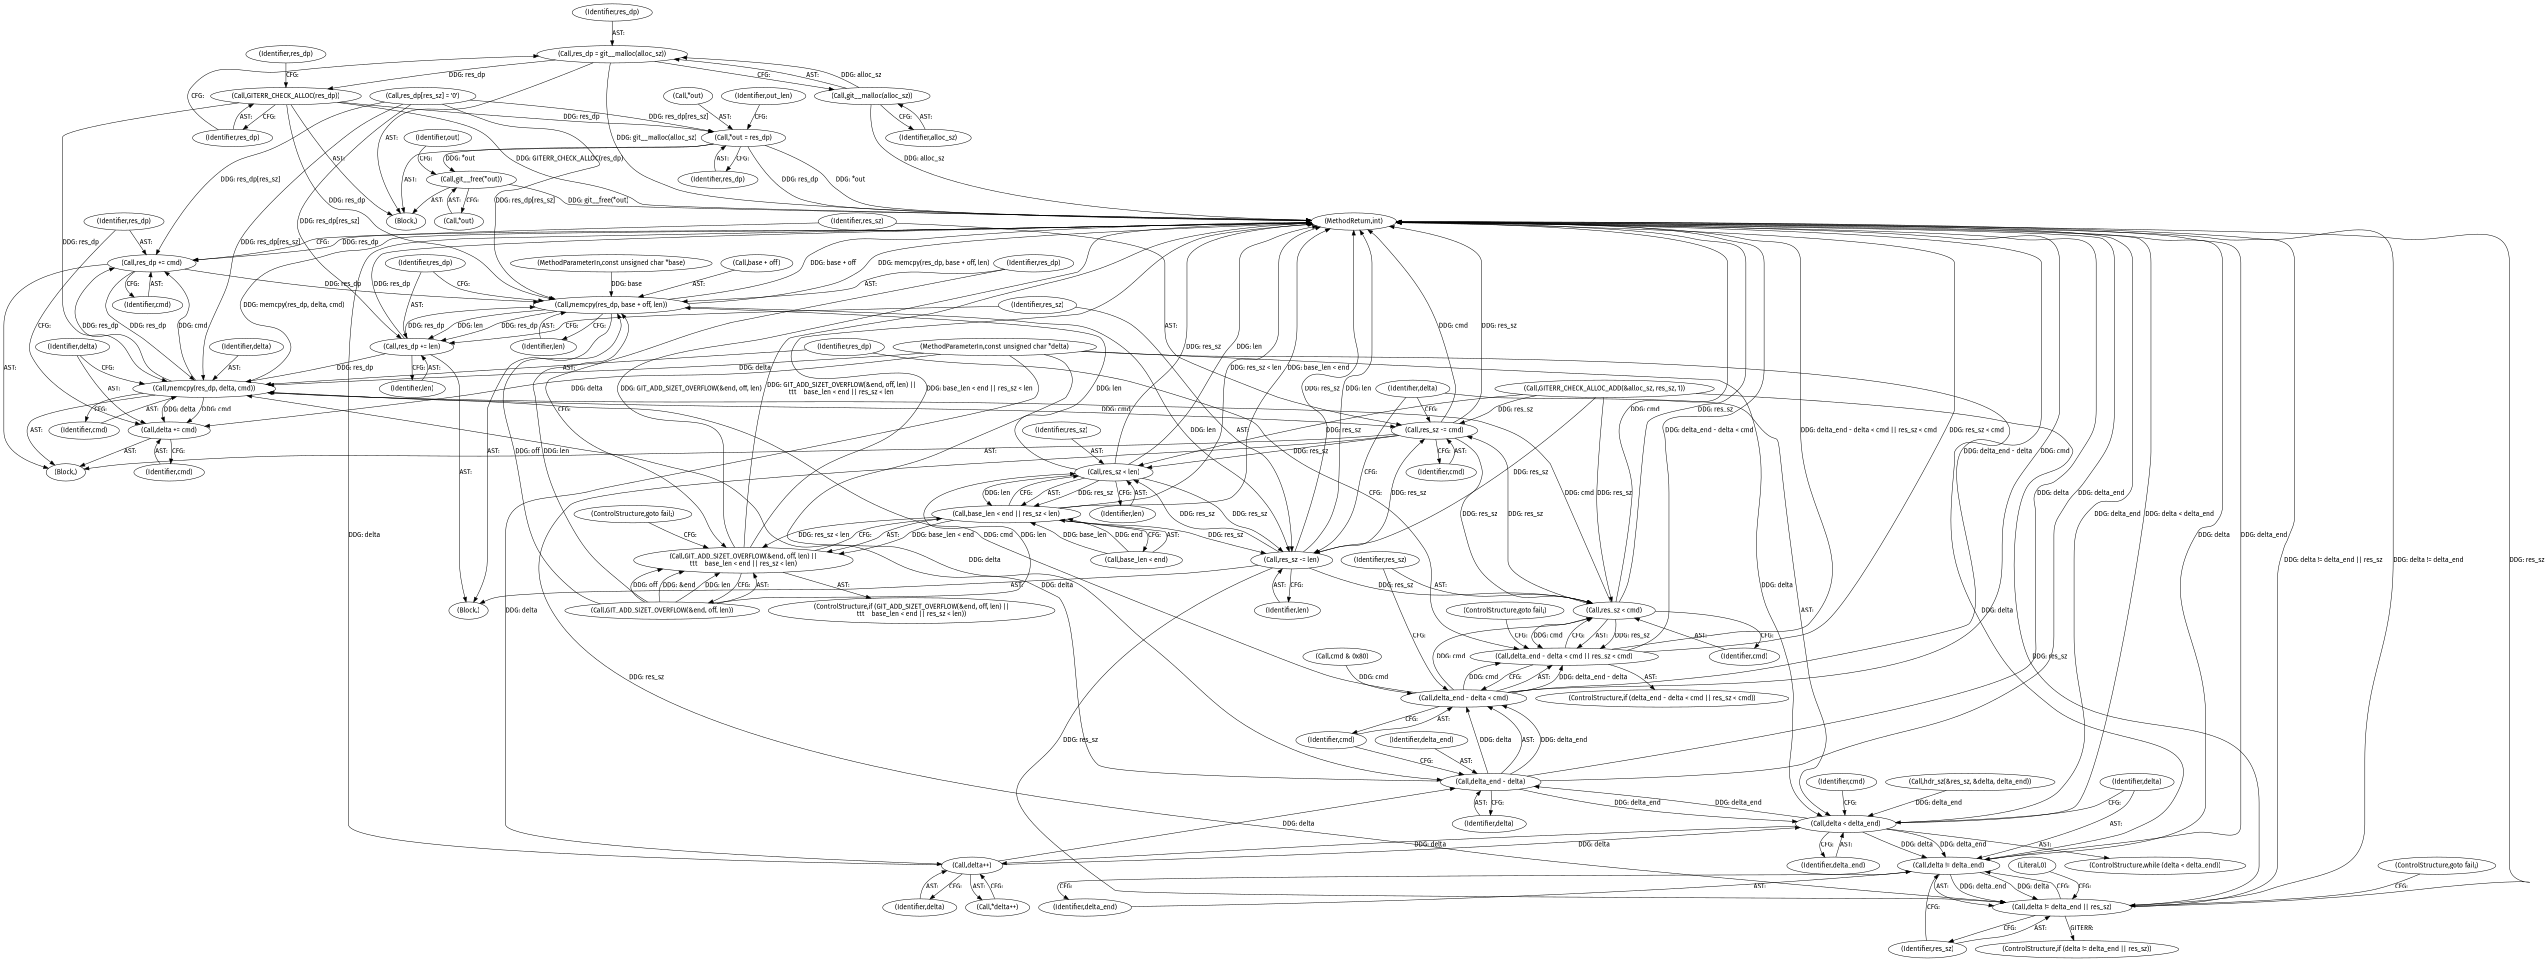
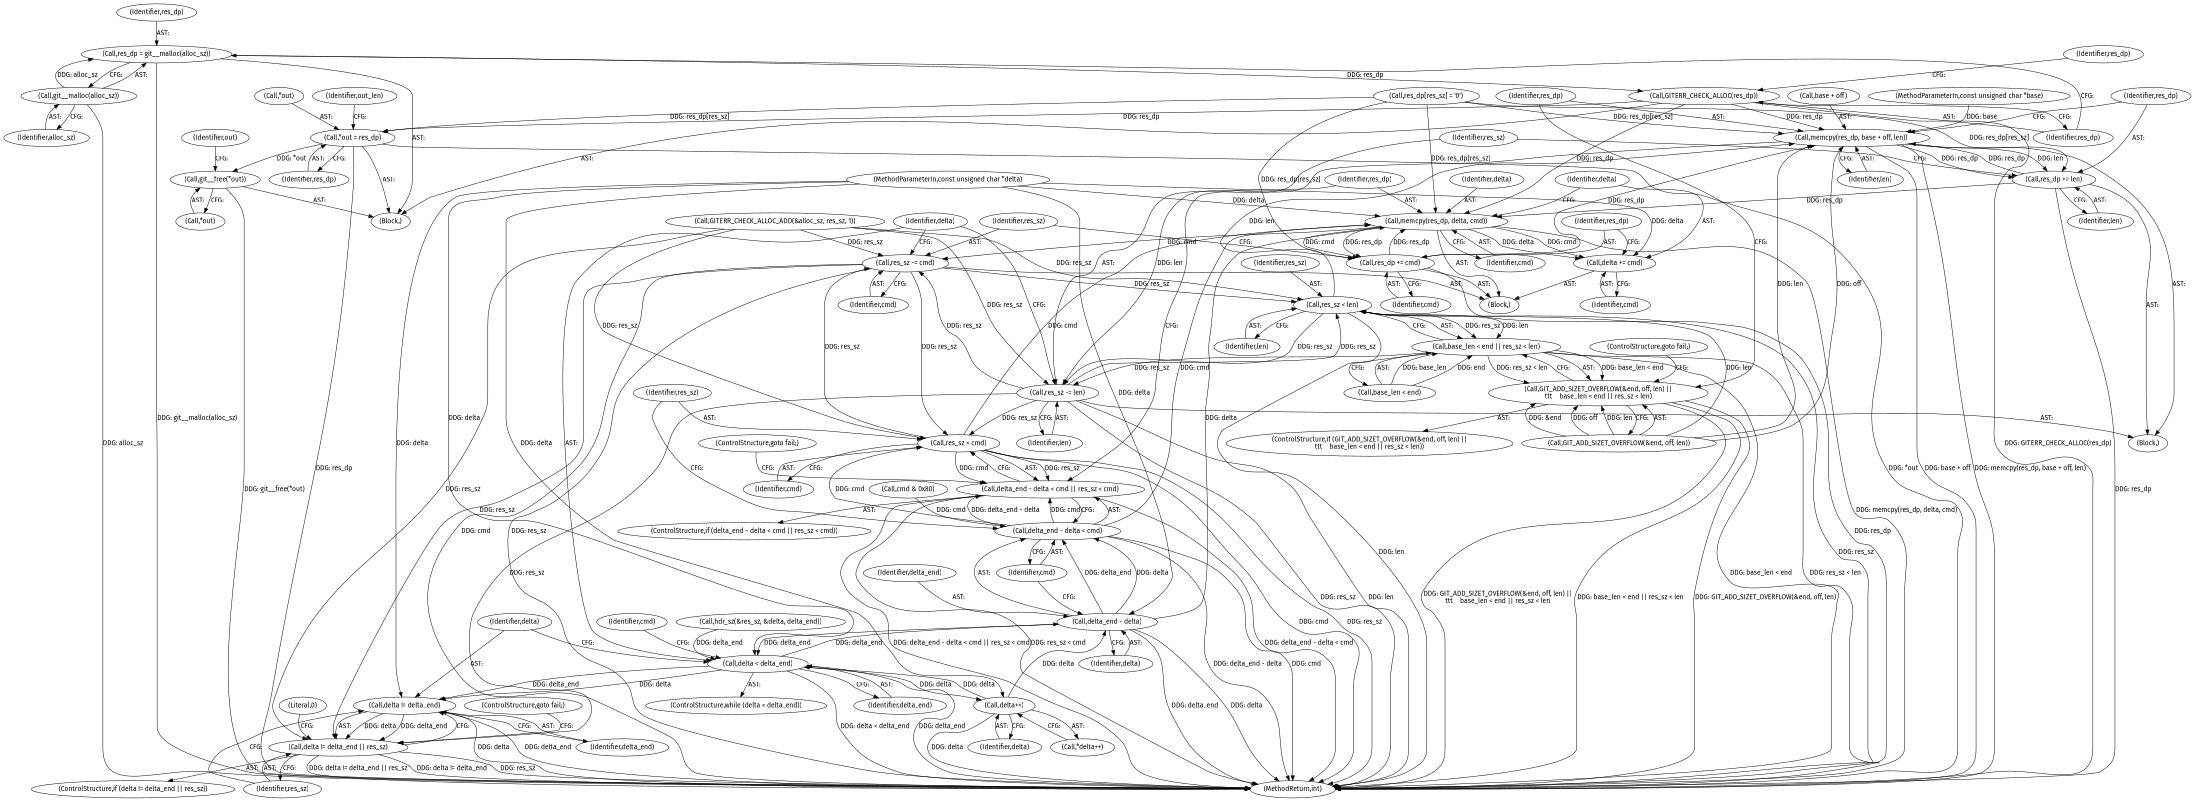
edge "(MethodReturn,int)" -> "(Call,res_dp += cmd)": reversed
edge "(Call,delta != delta_end || res_sz)" -> "(ControlStructure,if (delta != delta_end || res_sz))": label "GITERR: " -> "AST: "
